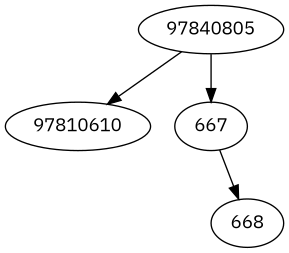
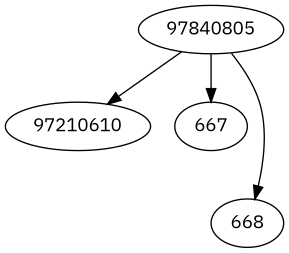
node "97810610": label "97810610" -> "97210610"
edge "667" -> "668": now "97840805" -> "668"
